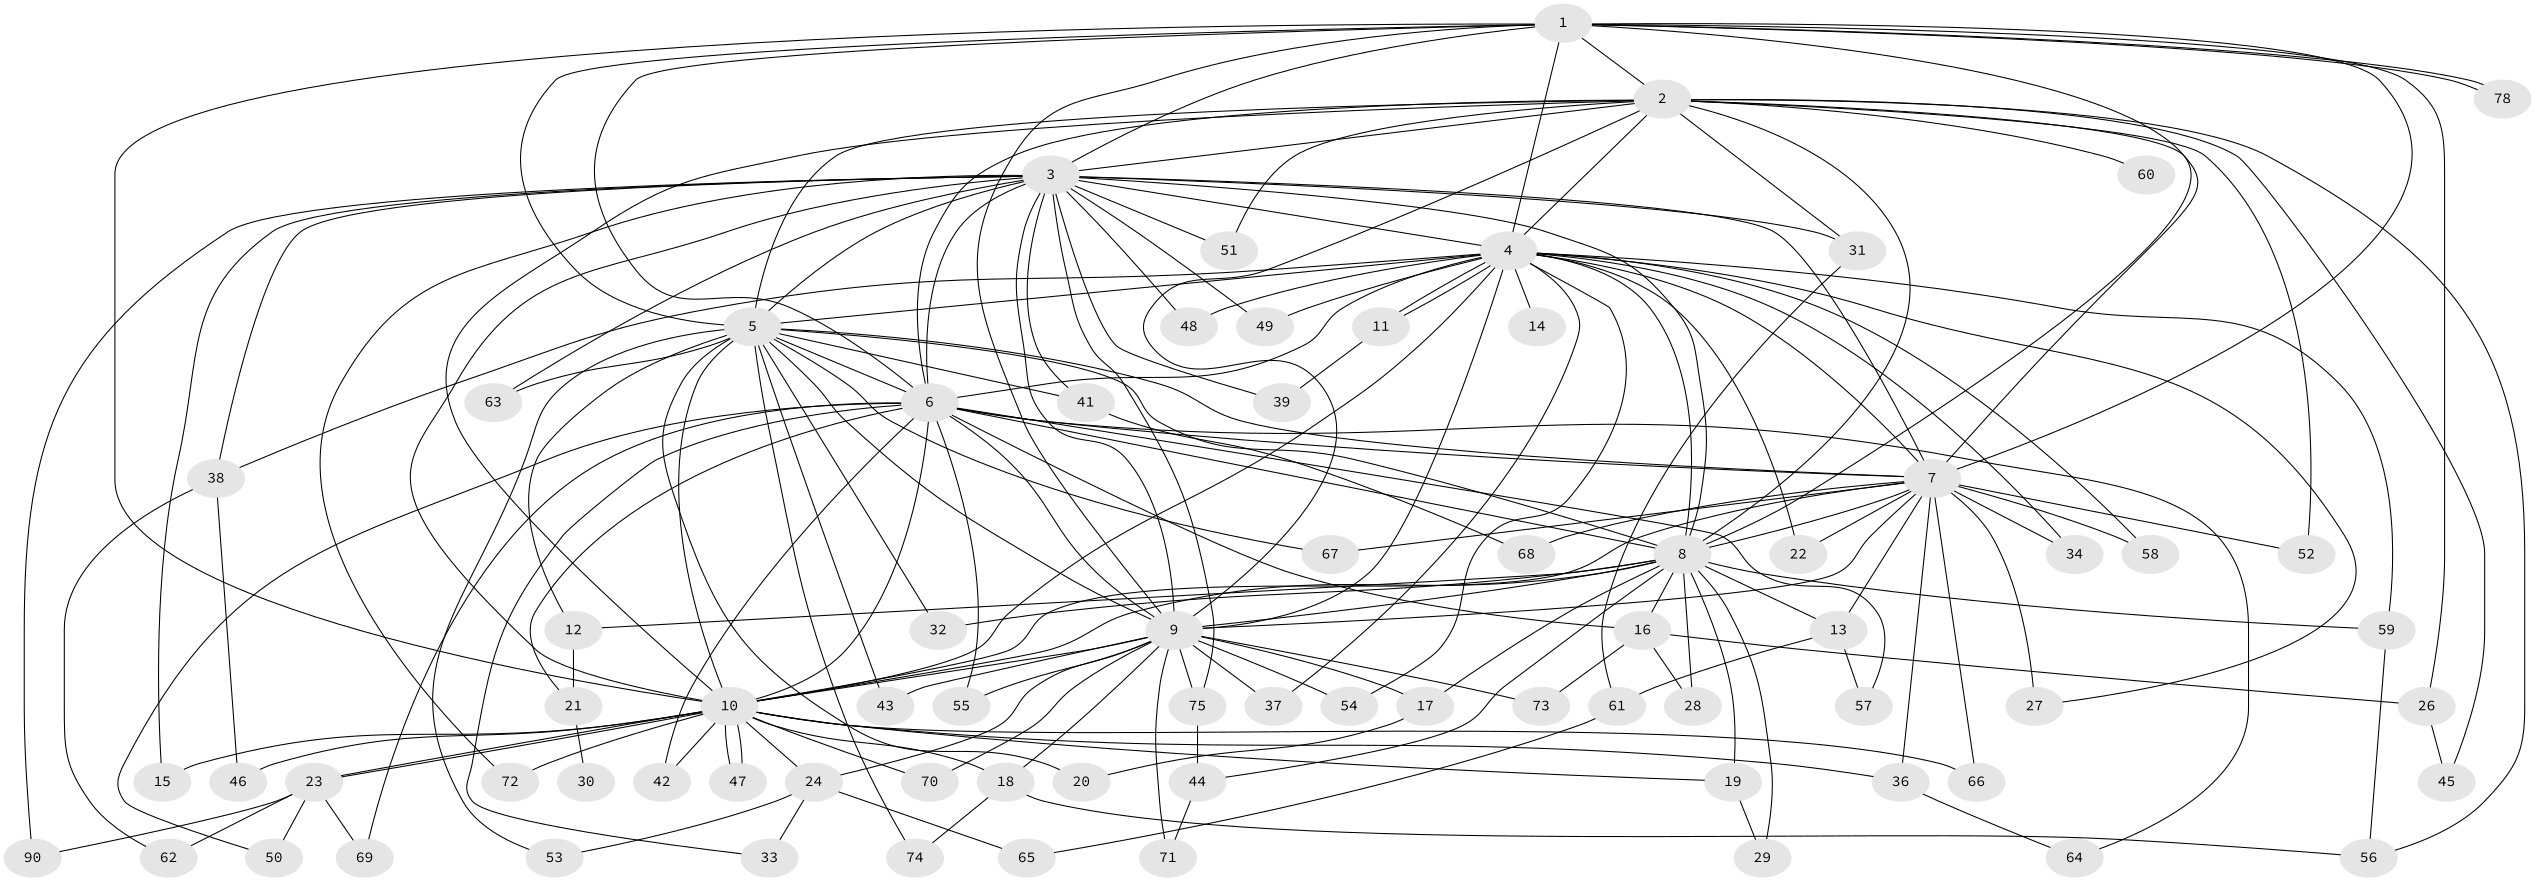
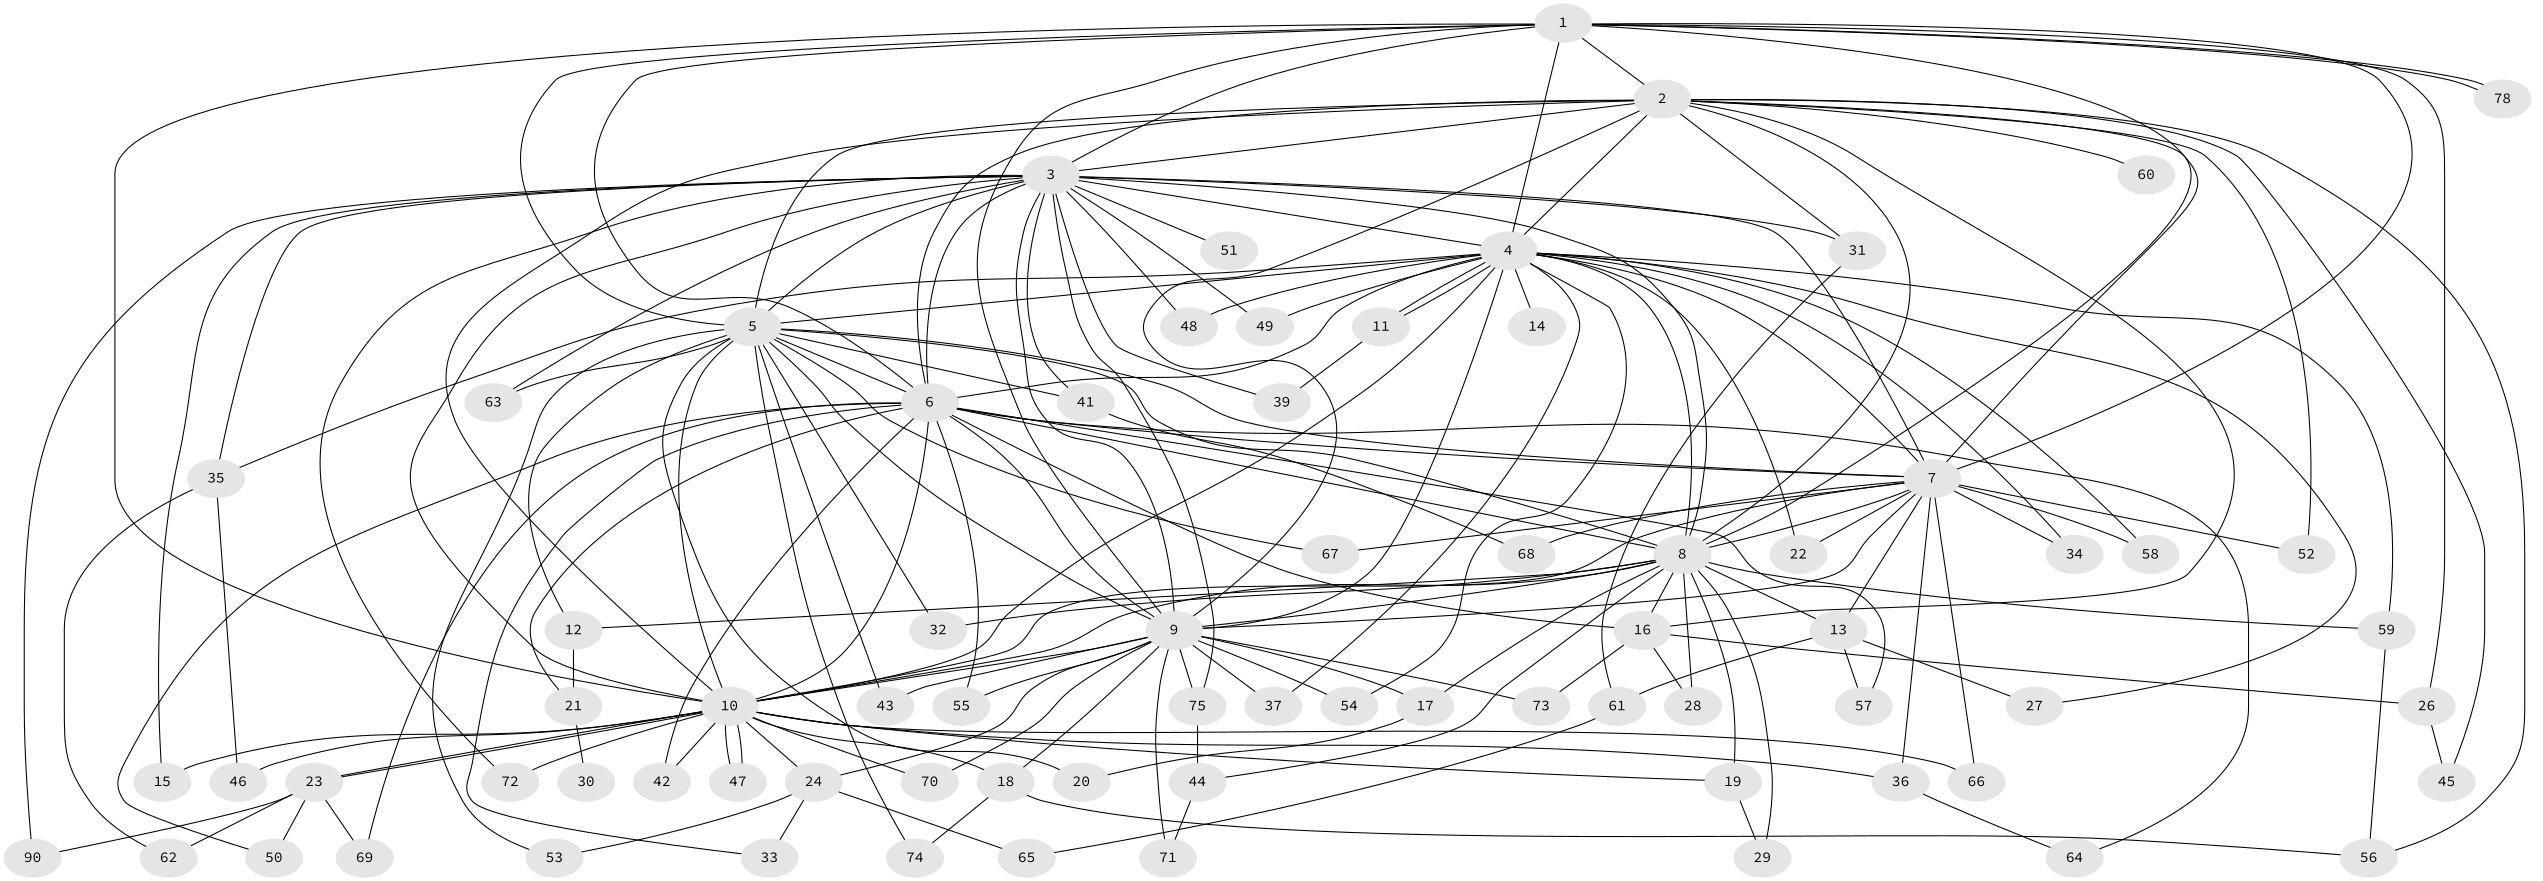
edge "2" -- "51": now "2" -- "16"
node "38": label "38" -> "35"
edge "7" -- "27": now "13" -- "27"
